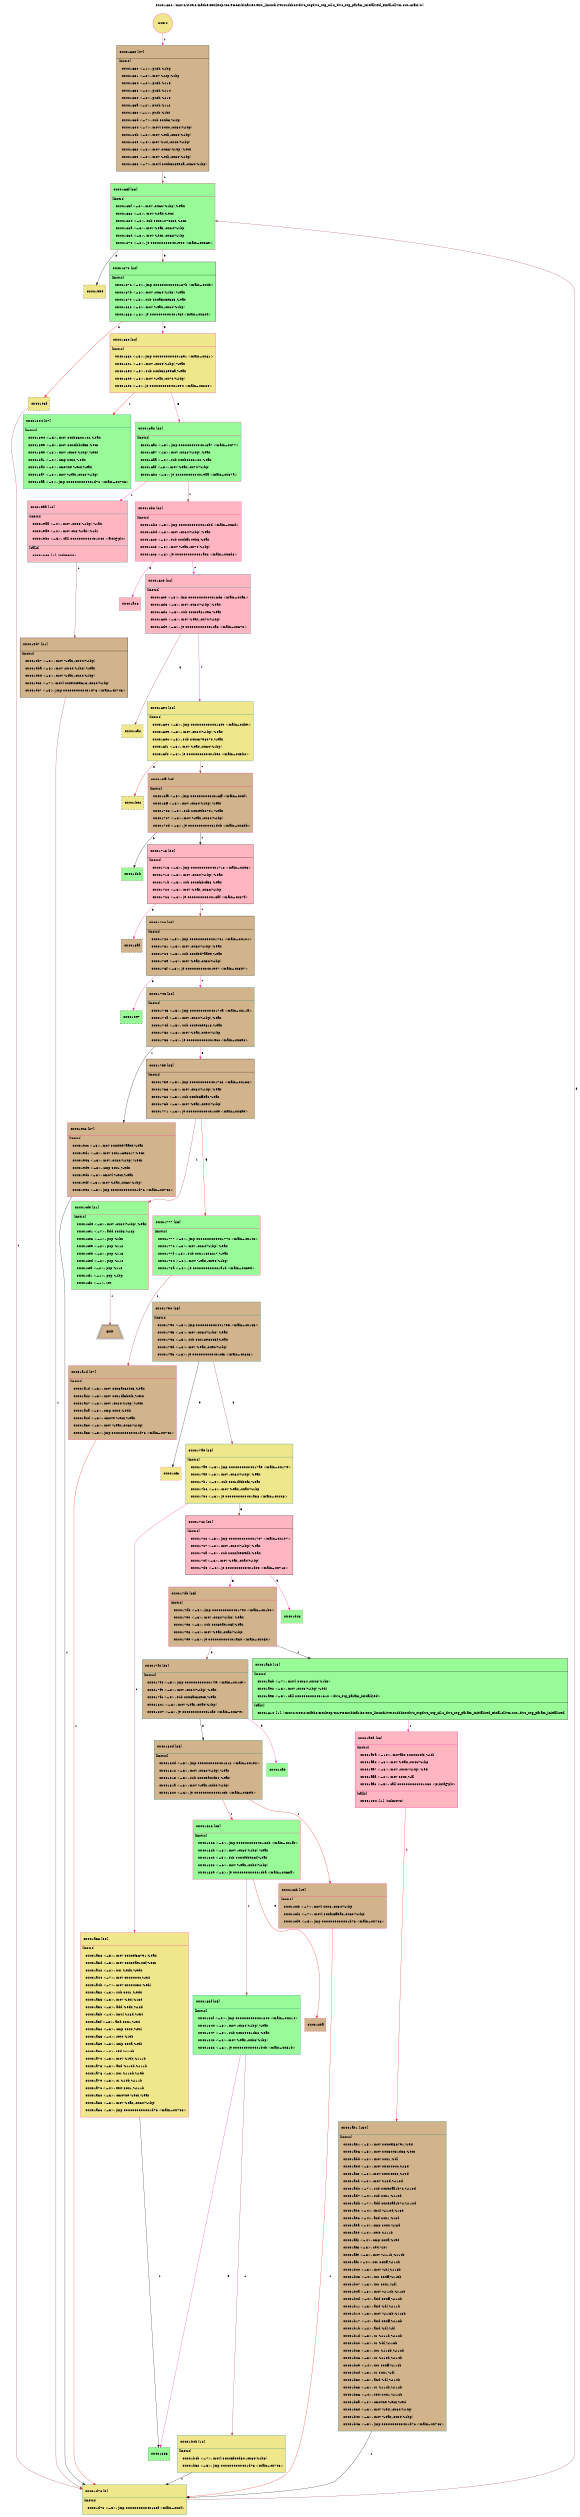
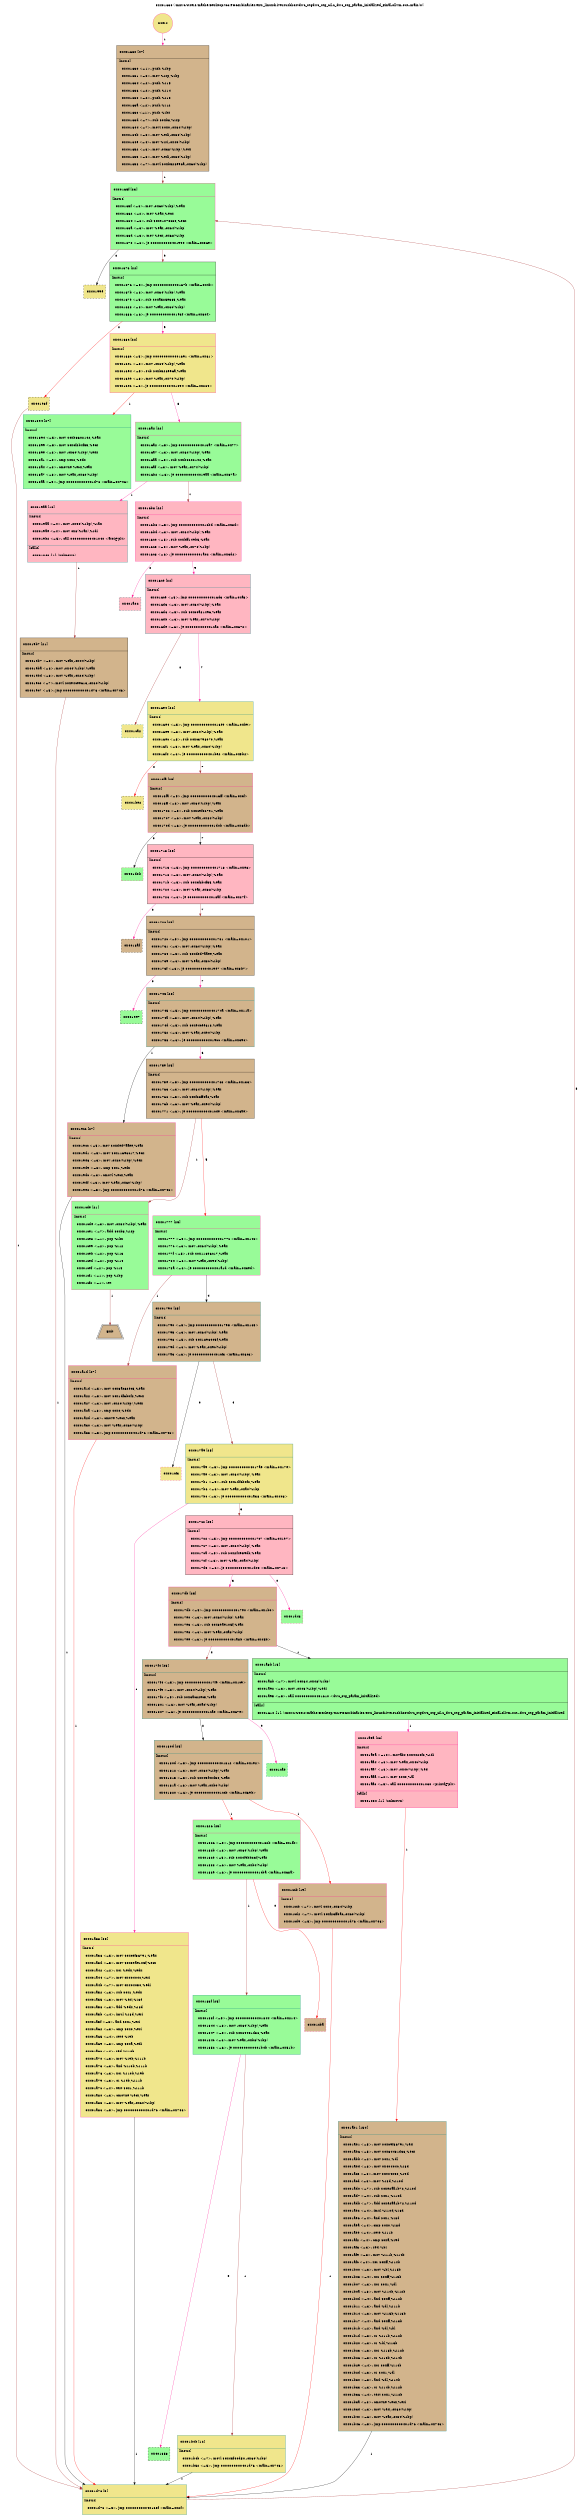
edge "0x4016b8 [22]" -> "0x4016ce [22]": label " 7" -> " 9"
edge "0x401777 [25]" -> "0x401790 [25]": added, label "4"
edge "0x401a38 [83]" -> "0x401858": now "0x401a38 [83]" -> "0x401d76 [5]"
